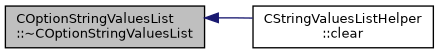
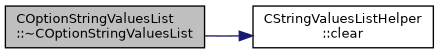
edge "CStringValuesListHelper ::clear" -> "COptionStringValuesList ::~COptionStringValuesList": reversed
